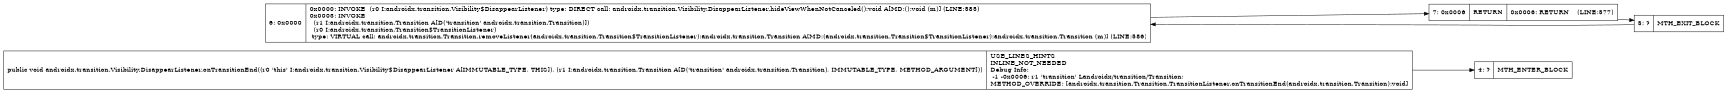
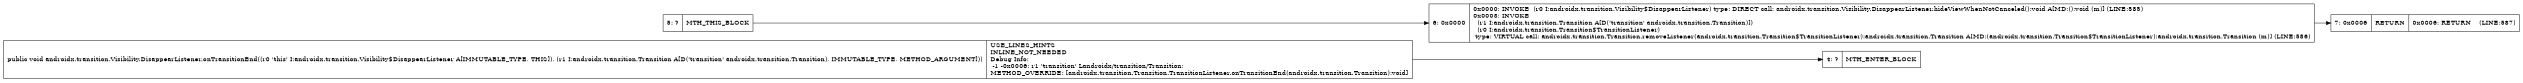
node "7: 0x0006": text "0x0006: RETURN    (LINE:577)" -> "0x0006: RETURN    (LINE:587)"
edge "7: 0x0006" -> "5: ?": removed
node "5: ?": text "MTH_EXIT_BLOCK" -> "MTH_THIS_BLOCK"
